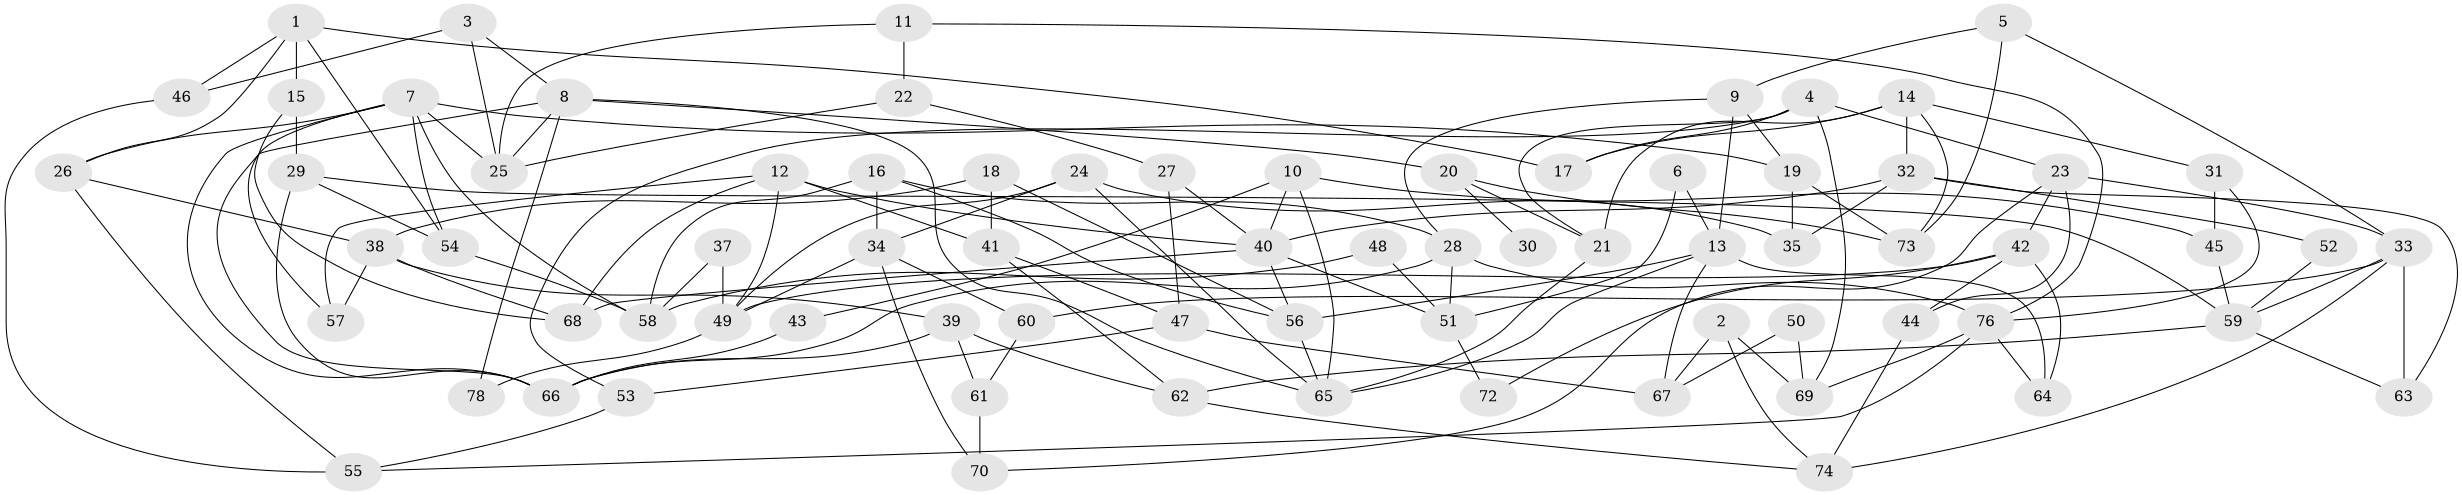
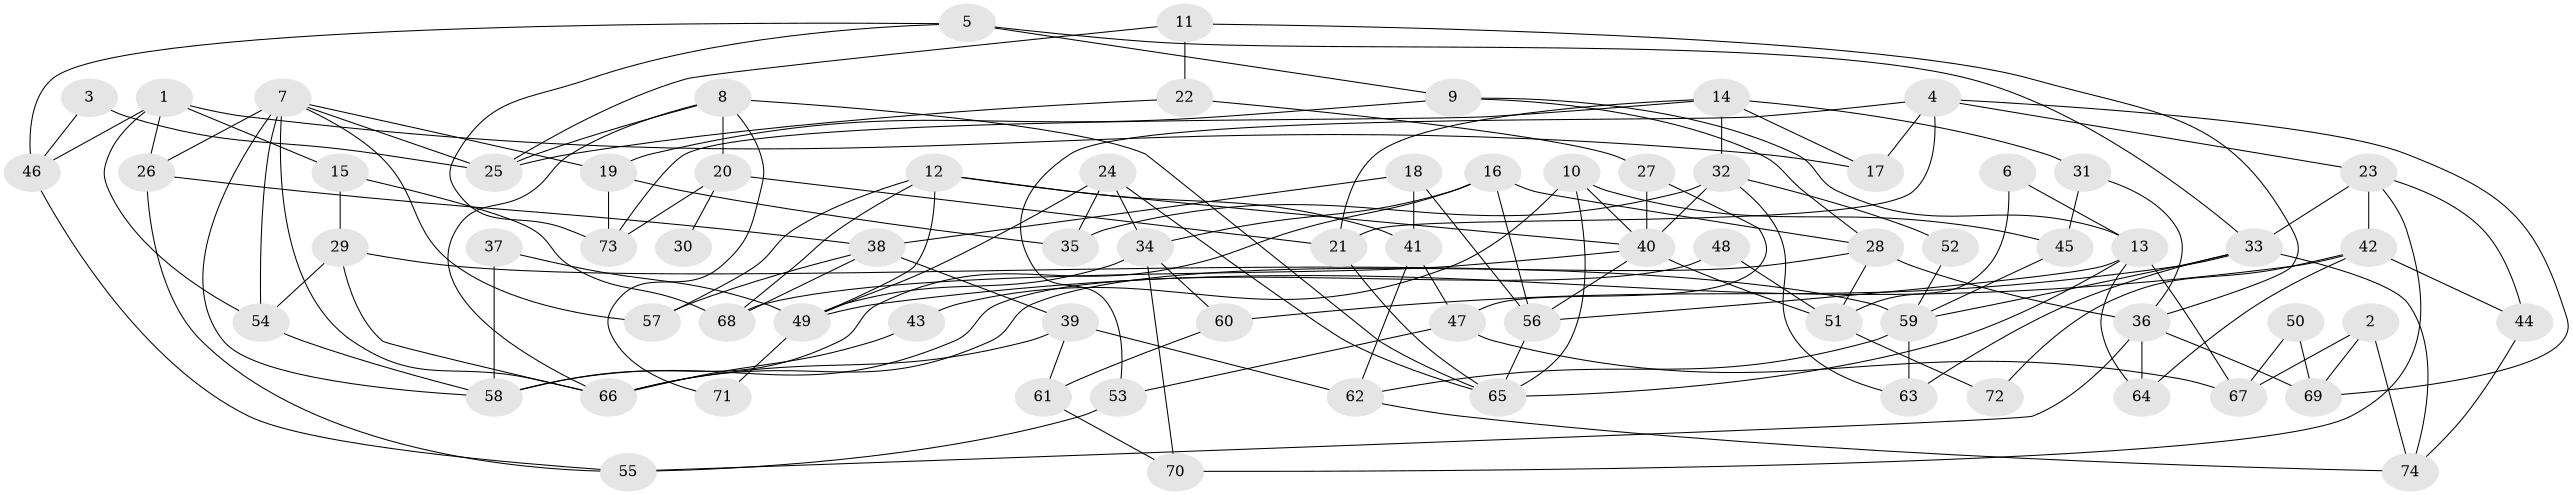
edge "5" -- "46": added
edge "3" -- "8": removed
node "76": label "76" -> "36"
node "78": label "78" -> "71"
